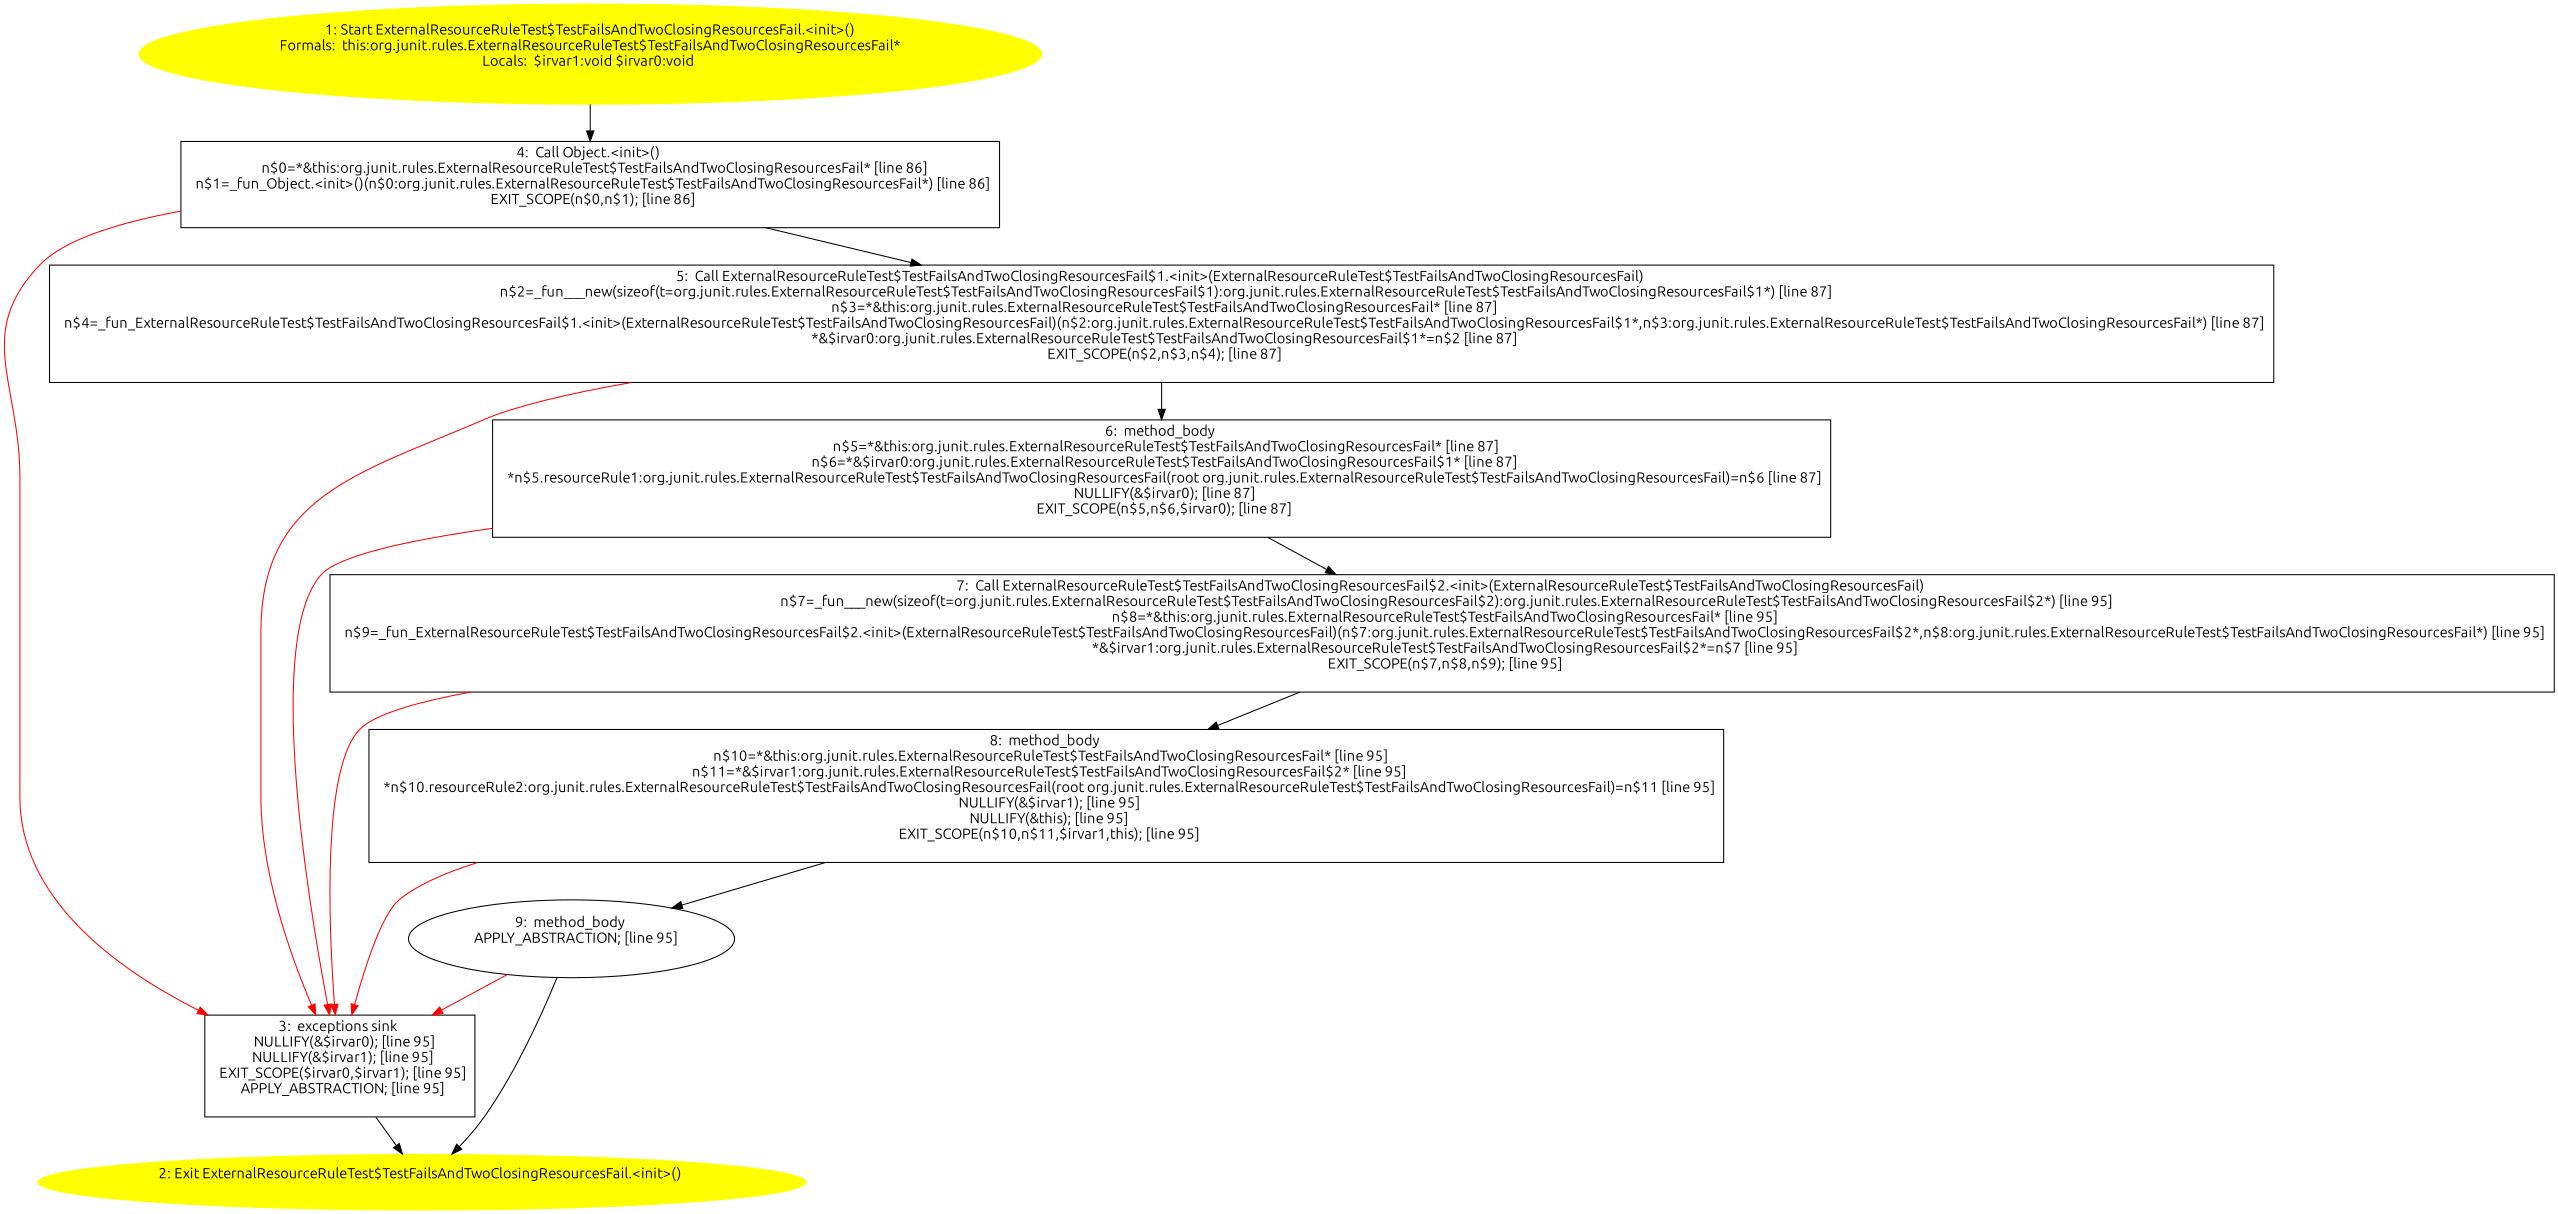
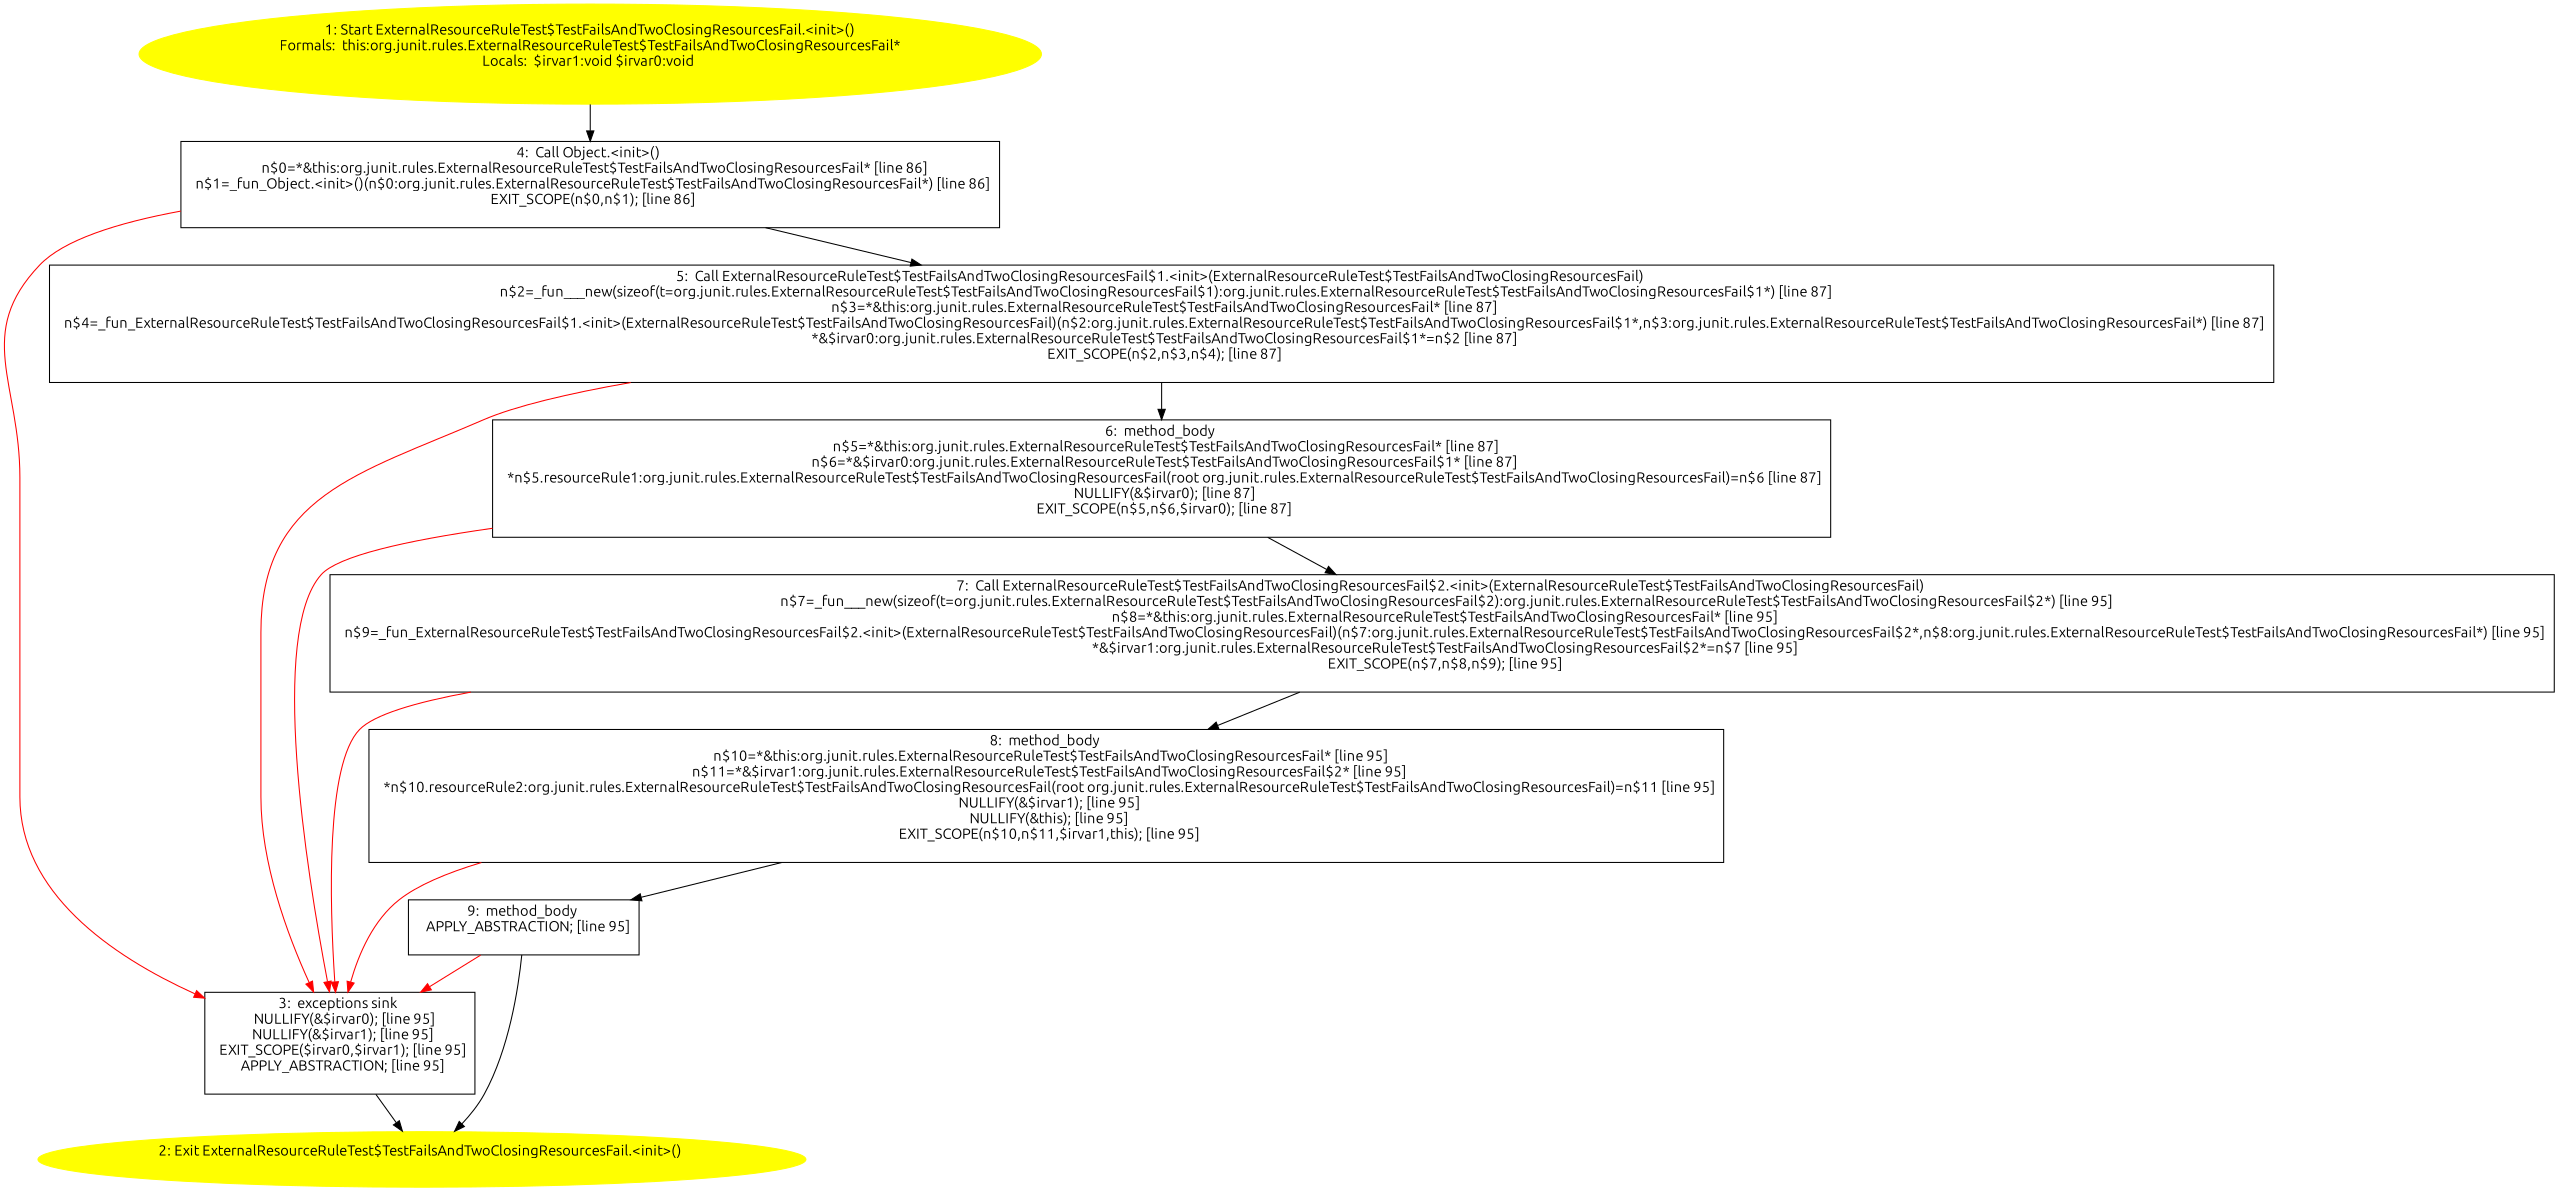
node "9:  method_body APPLY_ABSTRACTION; [line 95]": shape ellipse -> box
